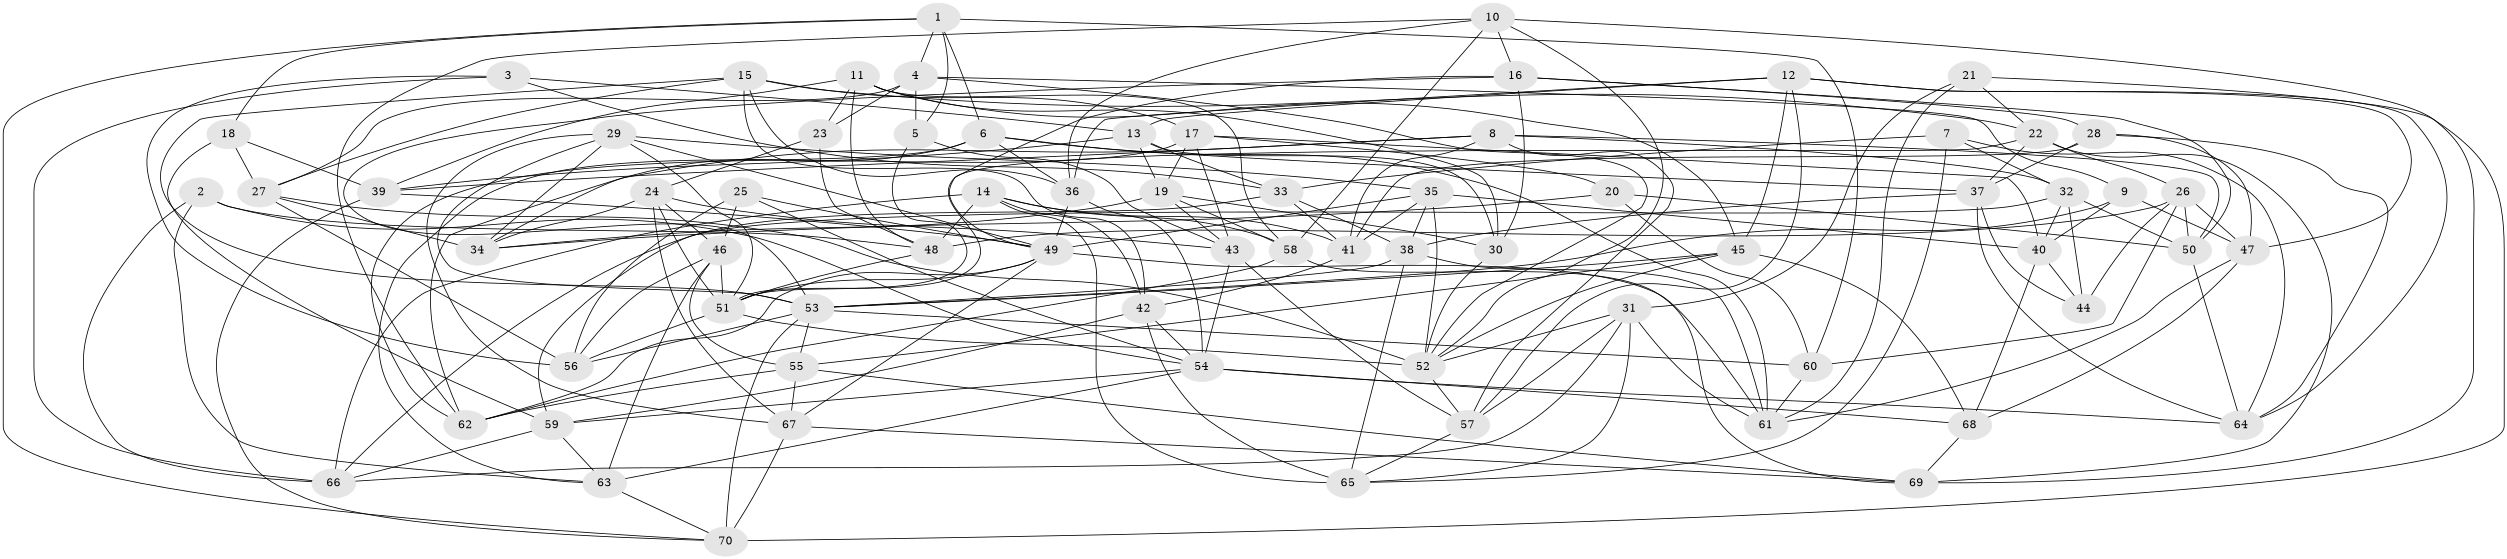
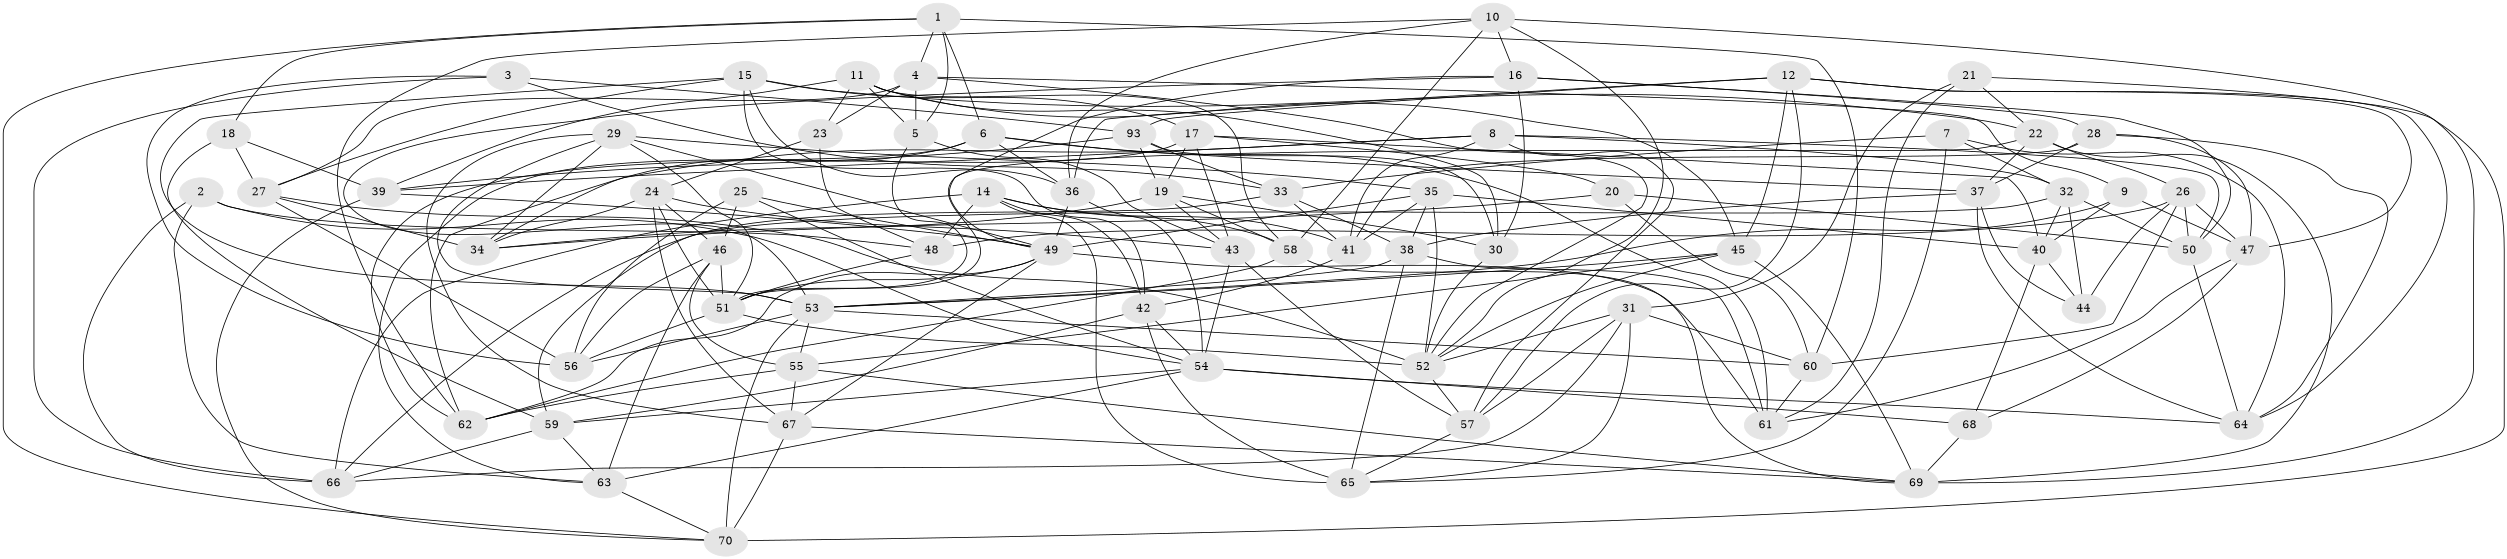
node "13": label "13" -> "93"
edge "11" -- "48": now "11" -- "5"
edge "45" -- "68": now "45" -- "69"
edge "31" -- "61": now "31" -- "60"
